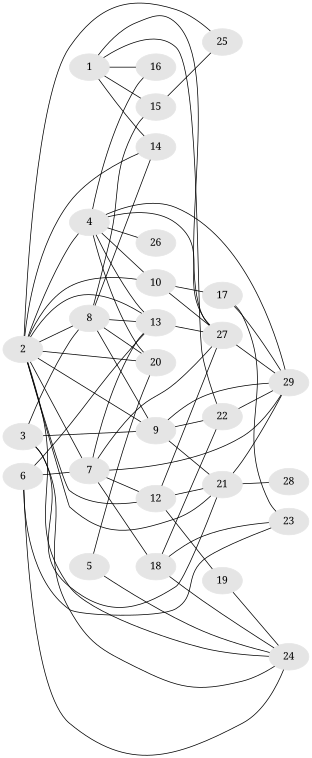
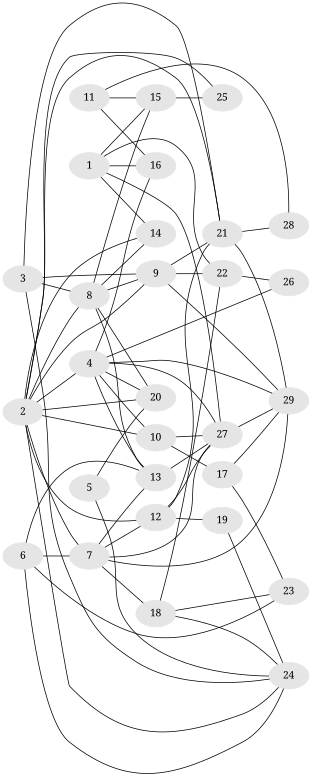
node "11": added
edge "13" -- "2": removed
edge "29" -- "22": now "26" -- "22"
